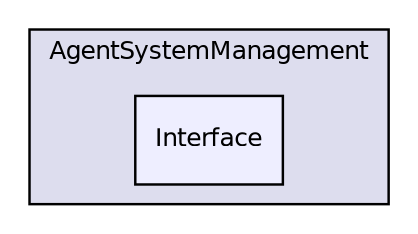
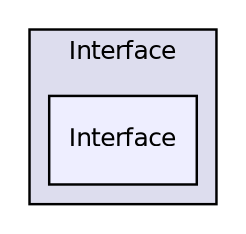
cluster "AgentSystemManagement": label "AgentSystemManagement" -> "Interface"
